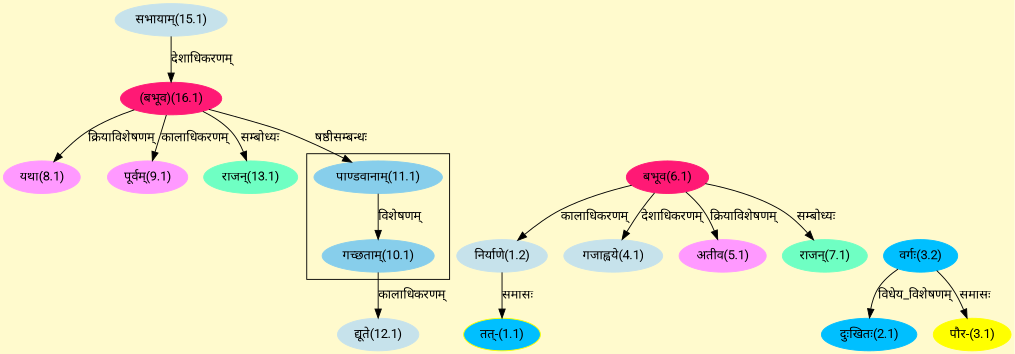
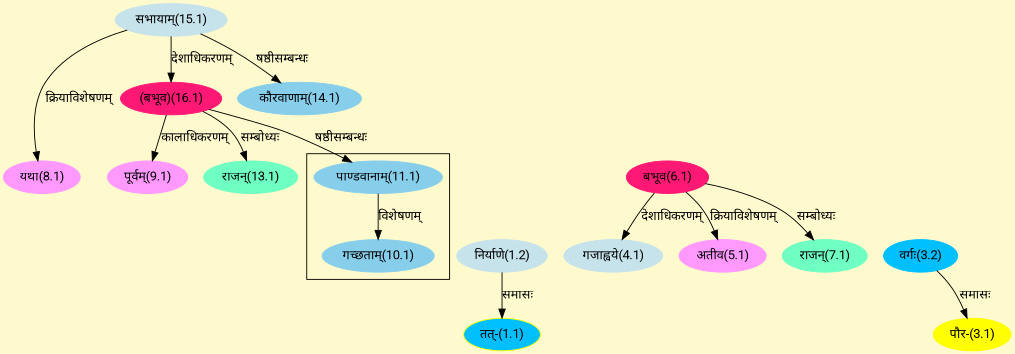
node "कौरवाणाम्(14.1)": added
edge "(बभूव)(16.1)" -> "यथा(8.1)": now "सभायाम्(15.1)" -> "यथा(8.1)"
edge "बभूव(6.1)" -> "निर्याणे(1.2)": removed, label "कालाधिकरणम्"
node "द्यूते(12.1)": removed
node "दुःखितः(2.1)": removed
